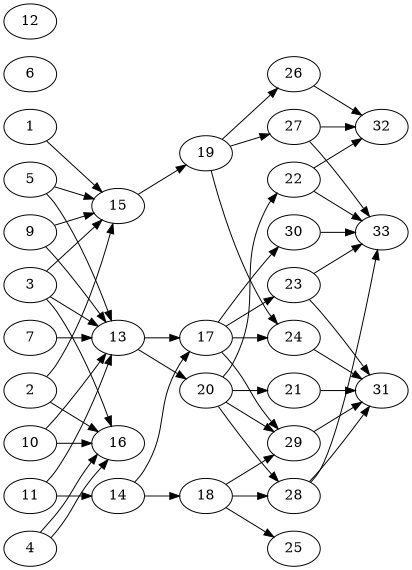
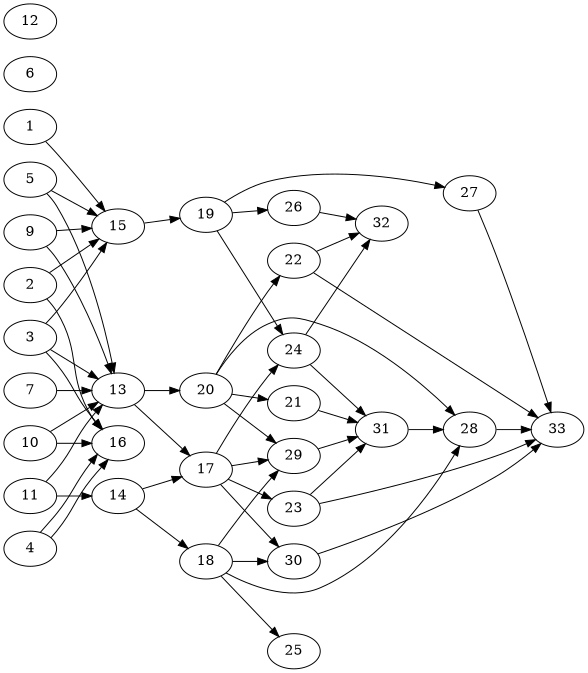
edge "27" -> "32": now "24" -> "32"
edge "28" -> "31": reversed
edge "18" -> "30": added
